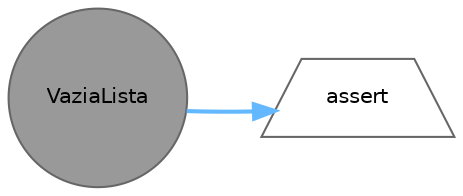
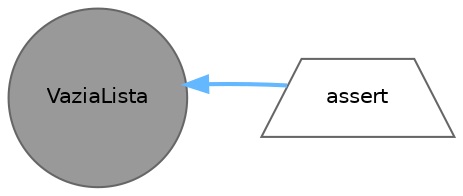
edge "VaziaLista" -> "assert": reversed
